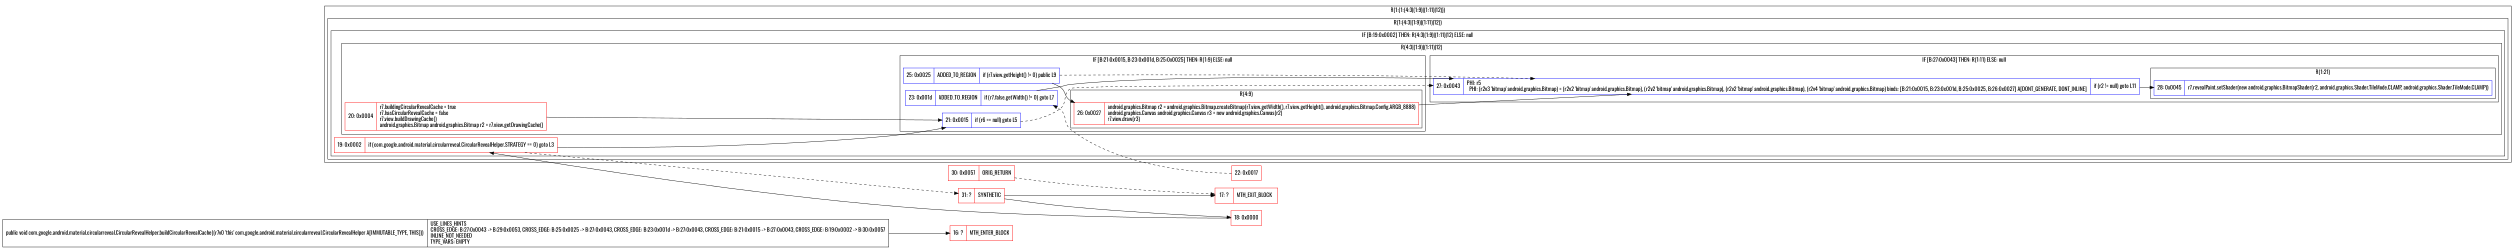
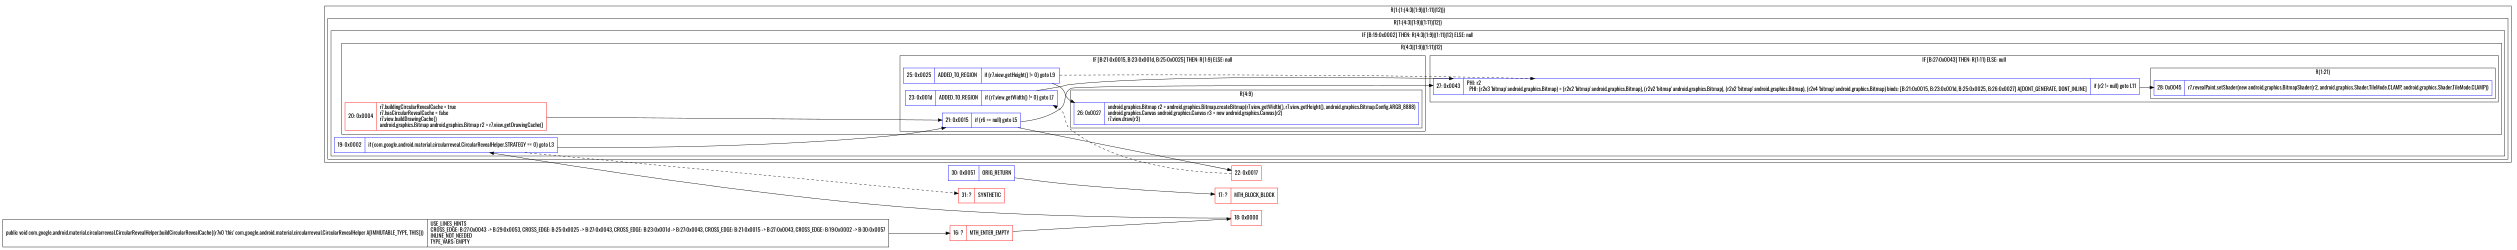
node "25: 0x0025": text "if (r7.view.getHeight() != 0) public L9" -> "if (r7.view.getHeight() != 0) goto L9"
node "27: 0x0043": text "PHI: r5" -> "PHI: r2"
edge "21: 0x0015" -> "27: 0x0043": style dashed -> solid
node "23: 0x001d": text "if (r7.false.getWidth() != 0) goto L7" -> "if (r7.view.getWidth() != 0) goto L7"
edge "26: 0x0027" -> "27: 0x0043": removed
node "26: 0x0027": color red -> blue
node "19: 0x0002": color red -> blue
edge "21: 0x0015" -> "22: 0x0017": added
node "30: 0x0057": color red -> blue
edge "30: 0x0057" -> "17: ?": style dashed -> solid
node "17: ?": text "MTH_EXIT_BLOCK" -> "MTH_BLOCK_BLOCK"
edge "31: ?" -> "17: ?": removed
edge "31: ?" -> "18: 0x0000": now "16: ?" -> "18: 0x0000"
node "16: ?": text "MTH_ENTER_BLOCK" -> "MTH_ENTER_EMPTY"
